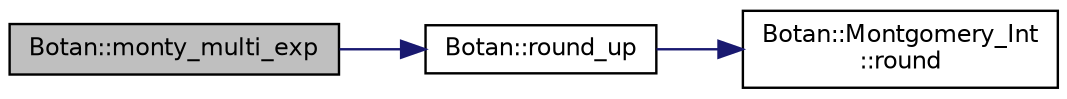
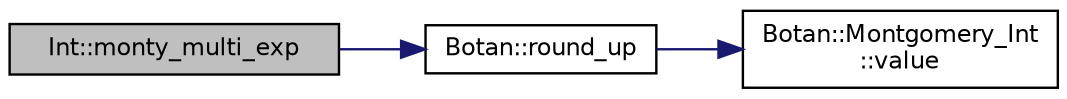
node "Botan::monty_multi_exp": label "Botan::monty_multi_exp" -> "Int::monty_multi_exp"
node "Botan::Montgomery_Int ::round": label "Botan::Montgomery_Int ::round" -> "Botan::Montgomery_Int ::value"
